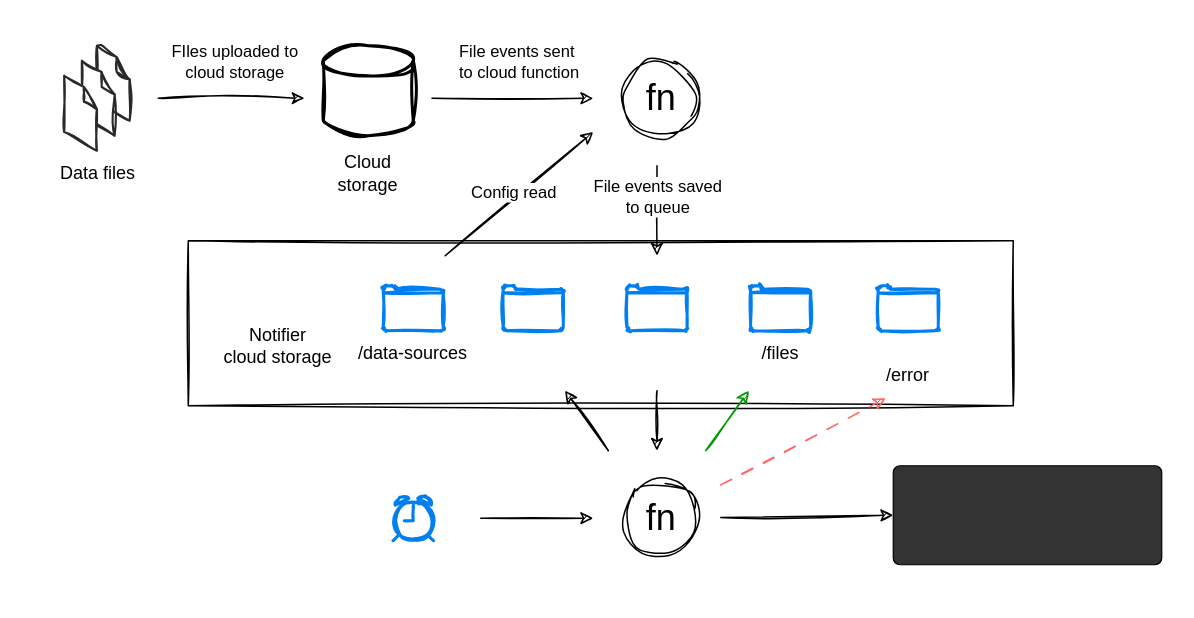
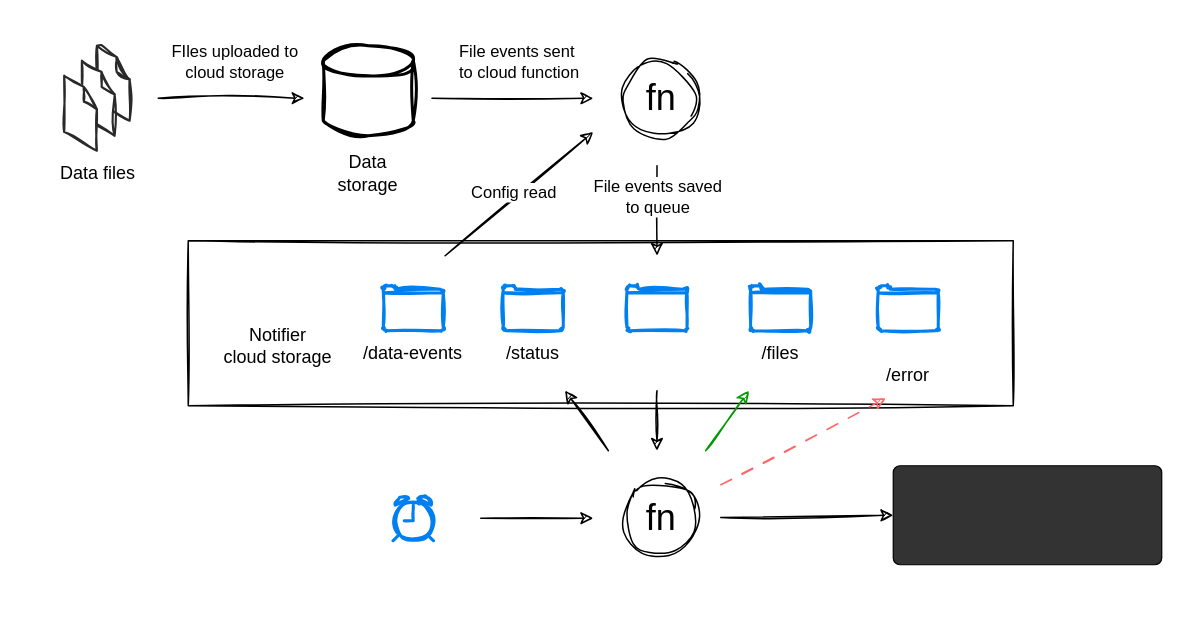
node "Cloud storage": label "Cloud storage" -> "Data storage"
node "/data-sources": label "/data-sources" -> "/data-events"
node "/status": added
